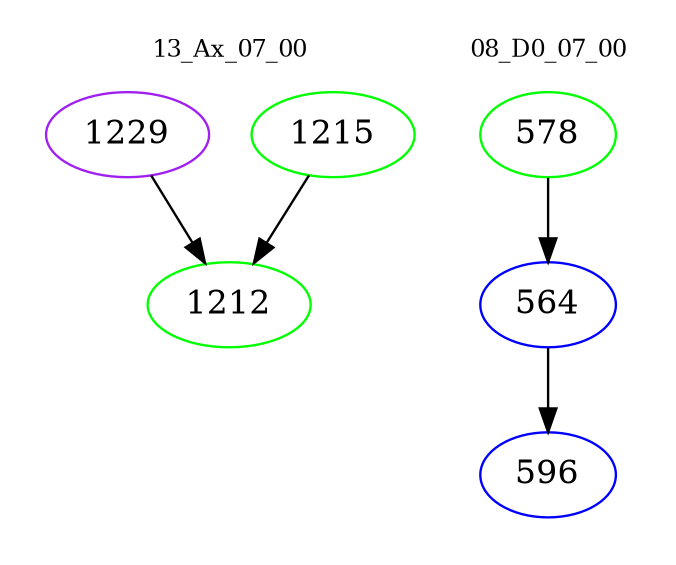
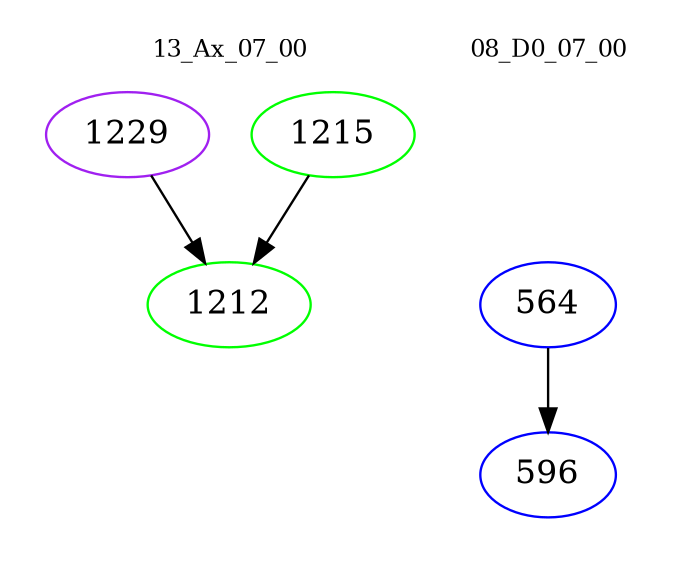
node "578": removed
